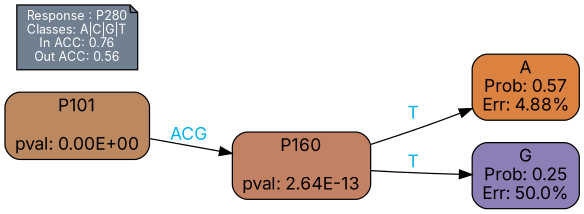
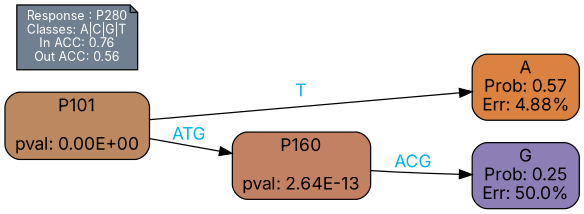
edge "P160 pval: 2.64E-13" -> "A Prob: 0.57 Err: 4.88%": now "P101 pval: 0.00E+00" -> "A Prob: 0.57 Err: 4.88%"
edge "P101 pval: 0.00E+00" -> "P160 pval: 2.64E-13": label "ACG" -> "ATG"
edge "P160 pval: 2.64E-13" -> "G Prob: 0.25 Err: 50.0%": label "T" -> "ACG"
